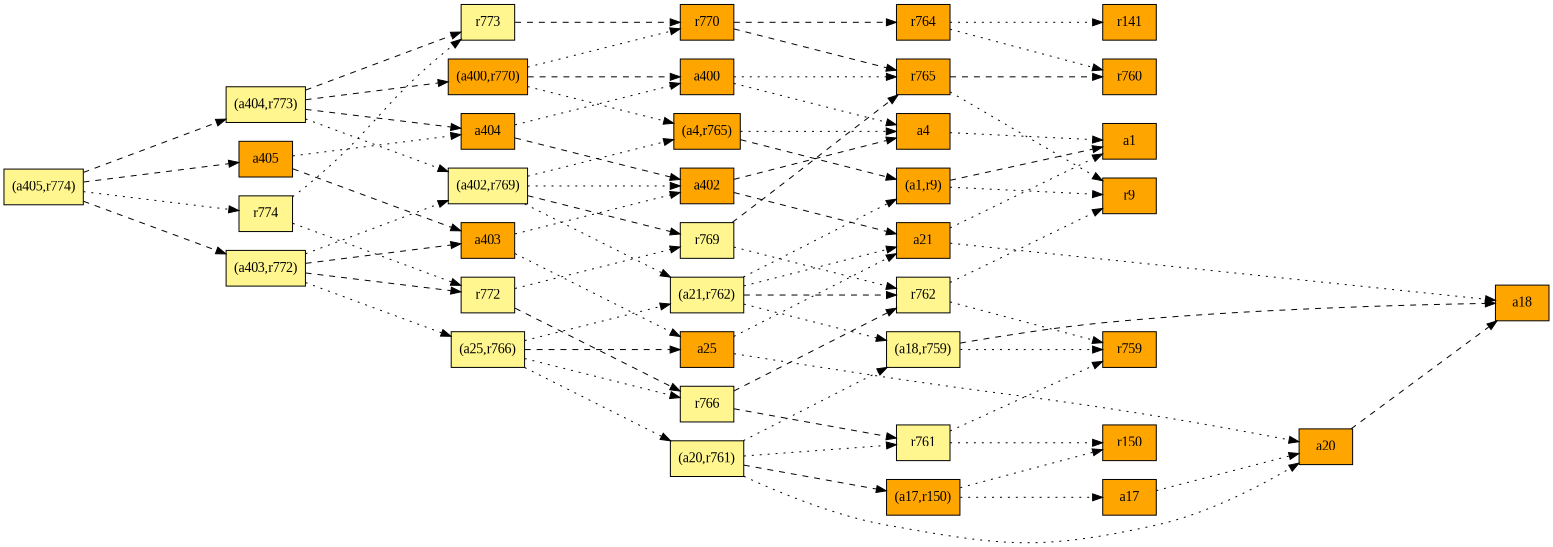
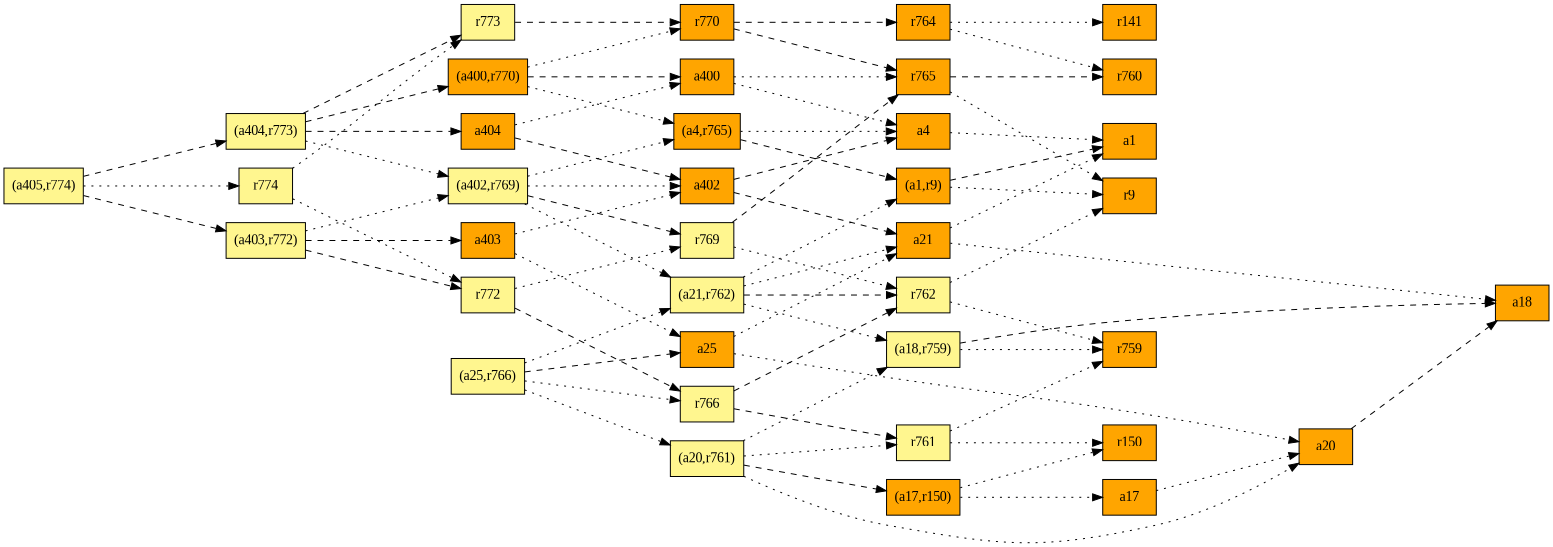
node "a405": removed
edge "(a403,r772)" -> "(a25,r766)": removed
